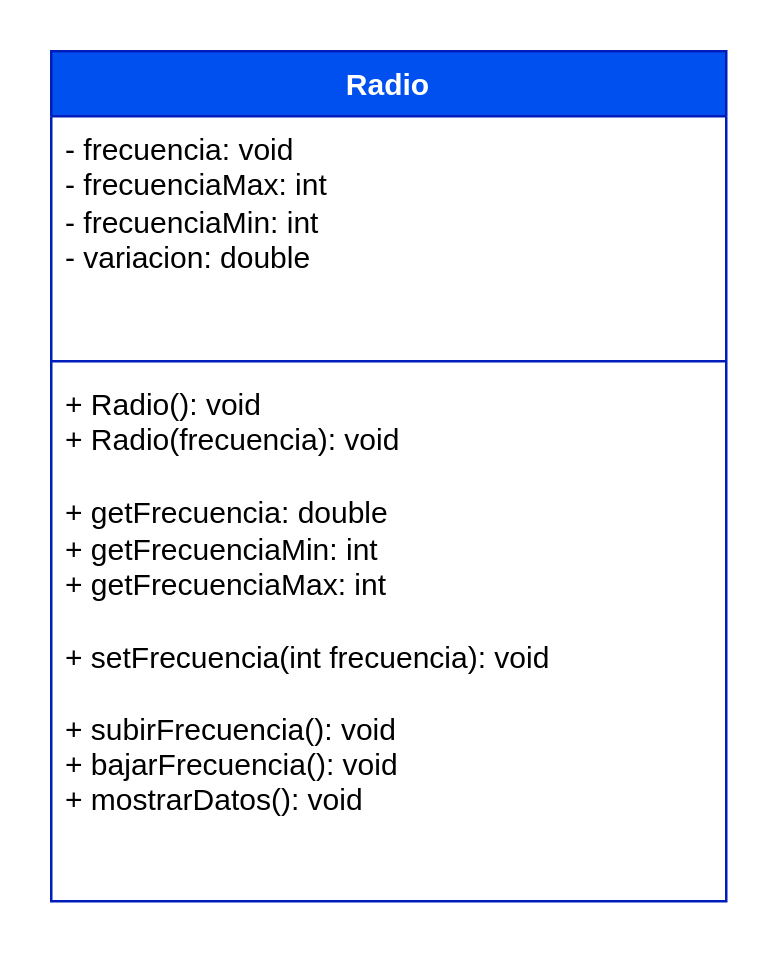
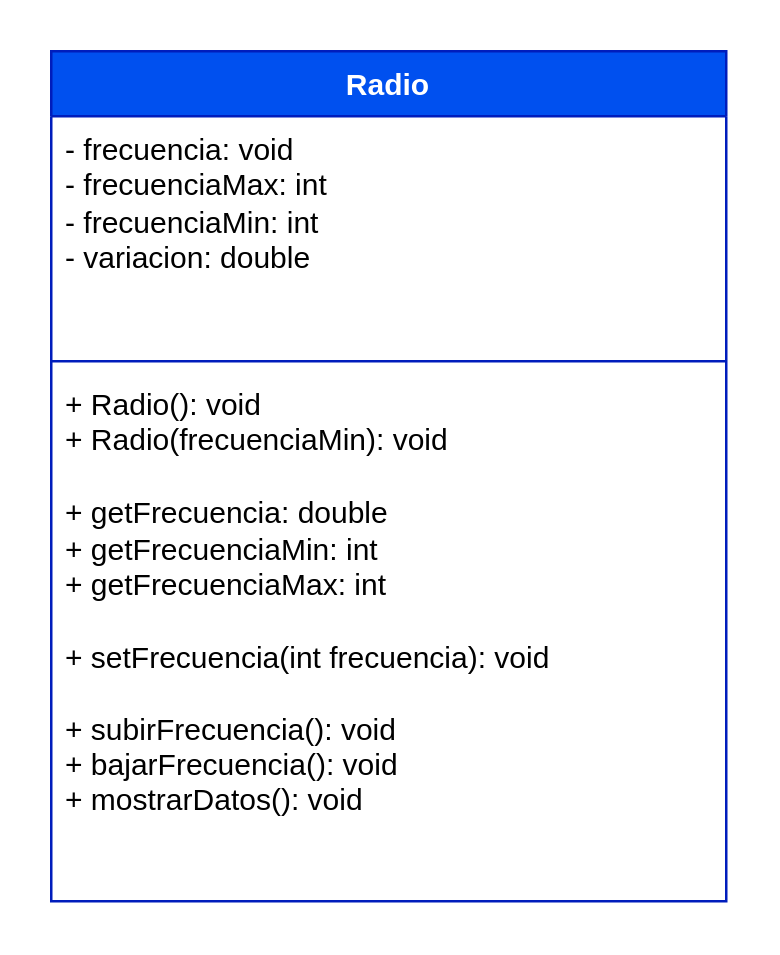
node "+ Radio(): void + Radio(frecuencia): void + getFrecuencia: double + getFrecuenciaMin: int + getFrecuenciaMax: int + setFrecuencia(int frecuencia): void + subirFrecuencia(): void + bajarFrecuencia(): void + mostrarDatos(): void": label "+ Radio(): void + Radio(frecuencia): void + getFrecuencia: double + getFrecuenciaMin: int + getFrecuenciaMax: int + setFrecuencia(int frecuencia): void + subirFrecuencia(): void + bajarFrecuencia(): void + mostrarDatos(): void" -> "+ Radio(): void + Radio(frecuenciaMin): void + getFrecuencia: double + getFrecuenciaMin: int + getFrecuenciaMax: int + setFrecuencia(int frecuencia): void + subirFrecuencia(): void + bajarFrecuencia(): void + mostrarDatos(): void"
